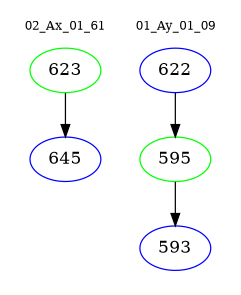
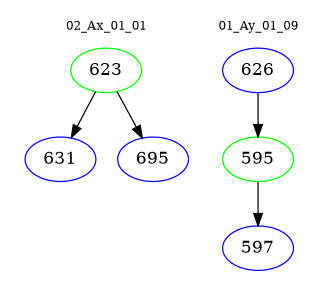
cluster "02_Ax_01_61": label "02_Ax_01_61" -> "02_Ax_01_01"
node "622": label "622" -> "626"
node "631": added
node "645": label "645" -> "695"
node "593": label "593" -> "597"
